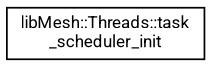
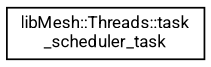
node "libMesh::Threads::task _scheduler_init": label "libMesh::Threads::task _scheduler_init" -> "libMesh::Threads::task _scheduler_task"
